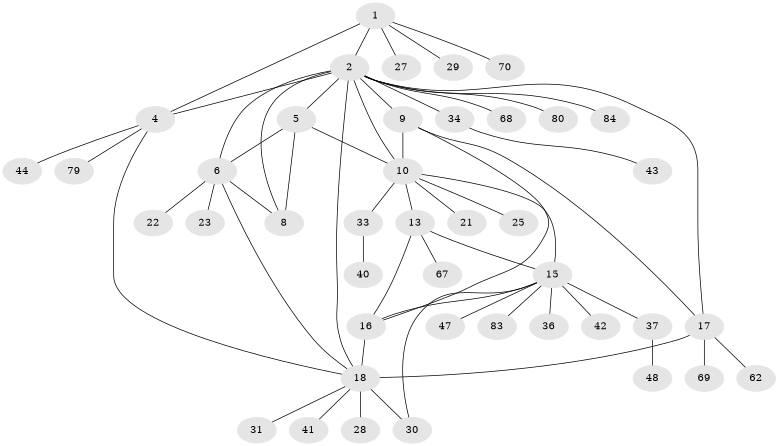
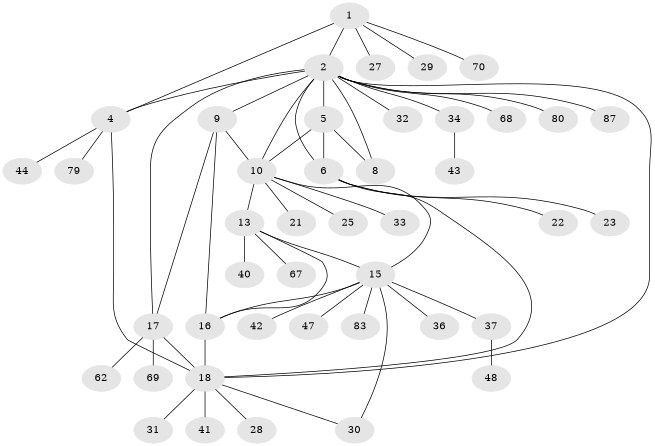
node "32": added
node "84": label "84" -> "87"
edge "6" -- "8": removed
edge "33" -- "40": now "13" -- "40"
